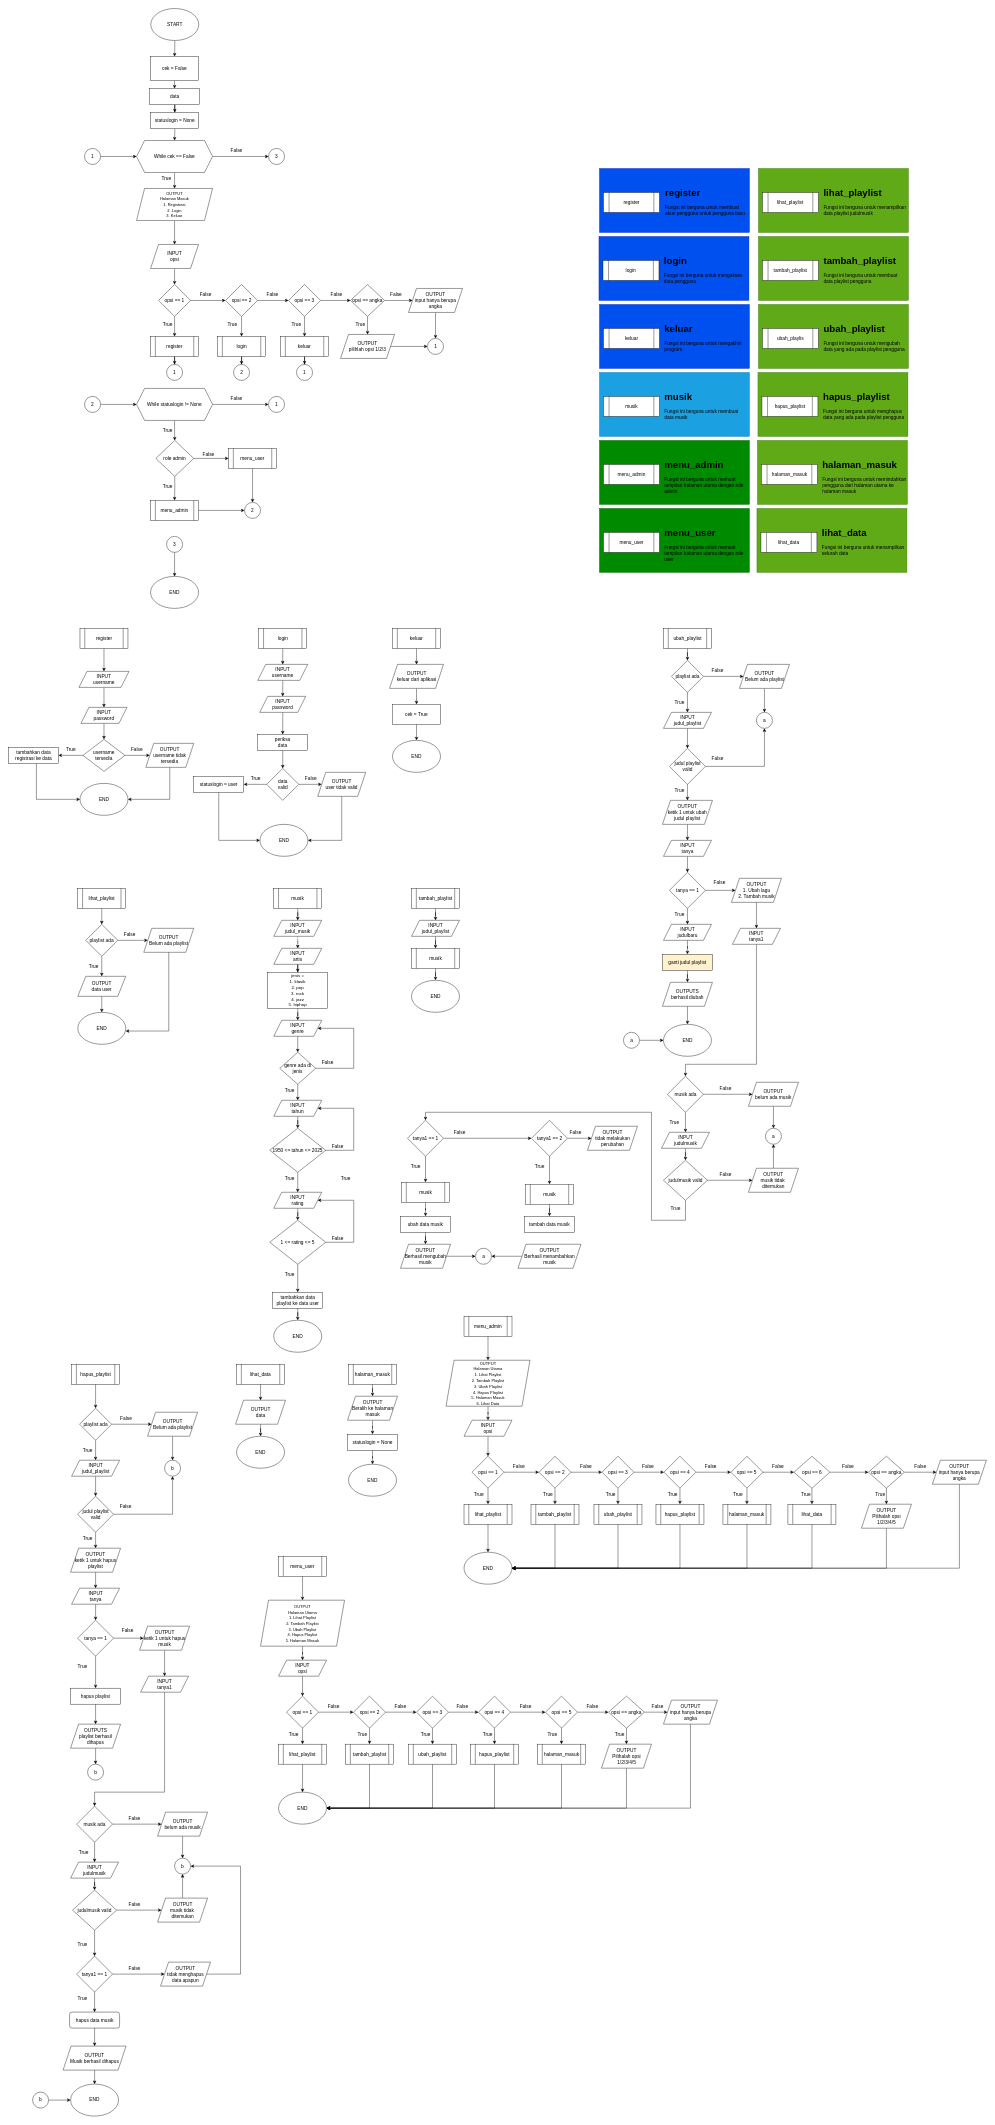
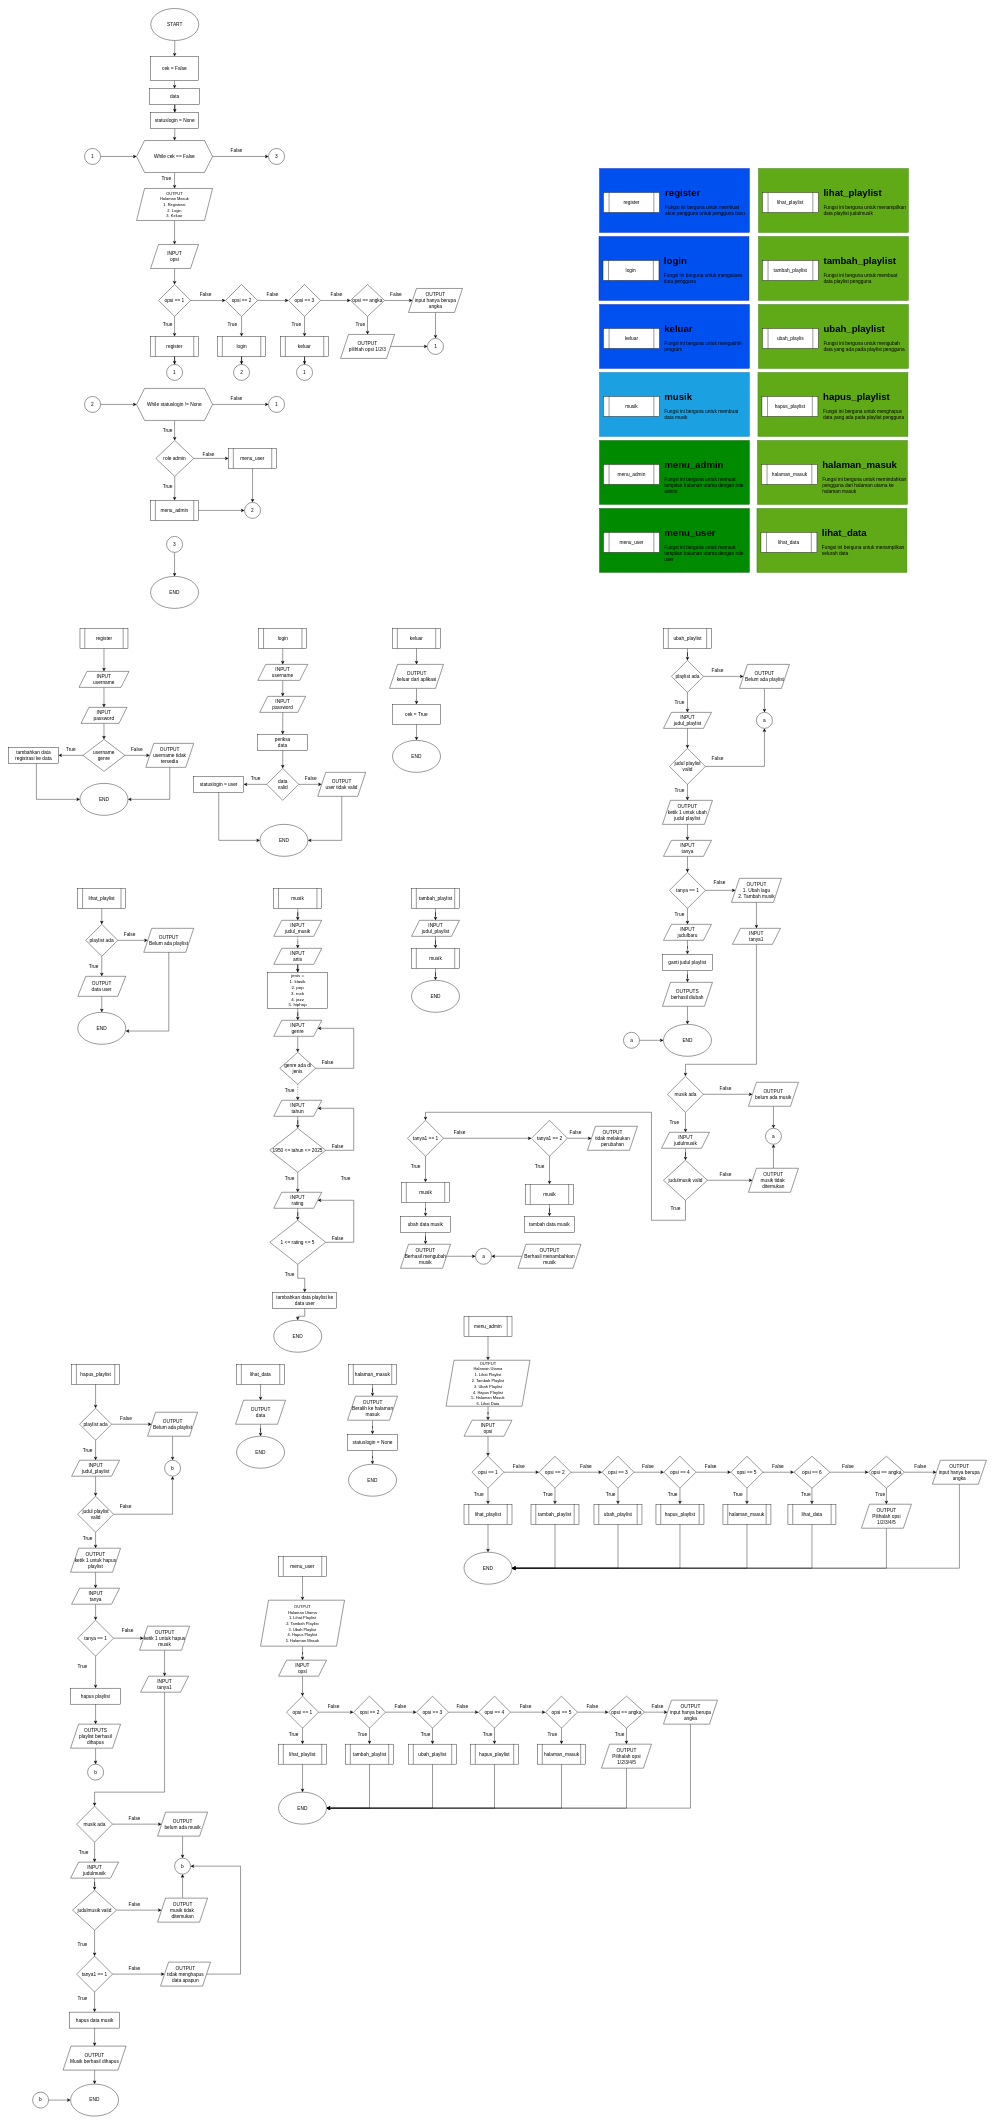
node "username tersedia": label "username tersedia" -> "username genre"
node "ganti judul playlist": fillcolor #fff2cc -> #ffffff
edge "genre ada di jenis" -> "INPUT tahun": style solid -> dashed
node "tambahkan data playlist ke data user": size 50x16 -> 64x16
node "hapus data musik": shape rounded rectangle -> rectangle
